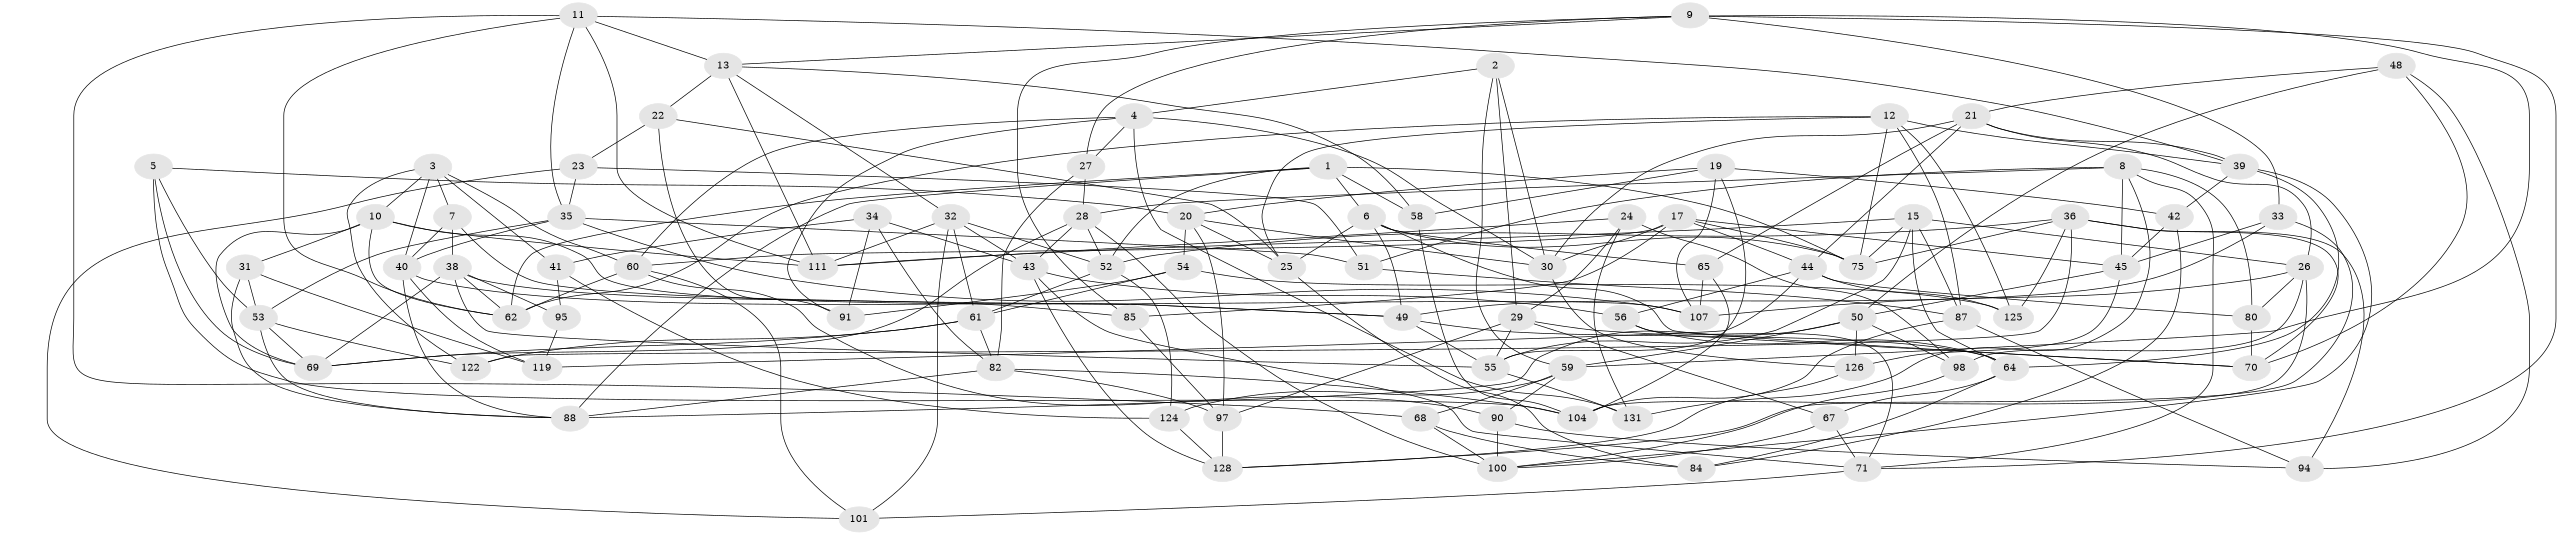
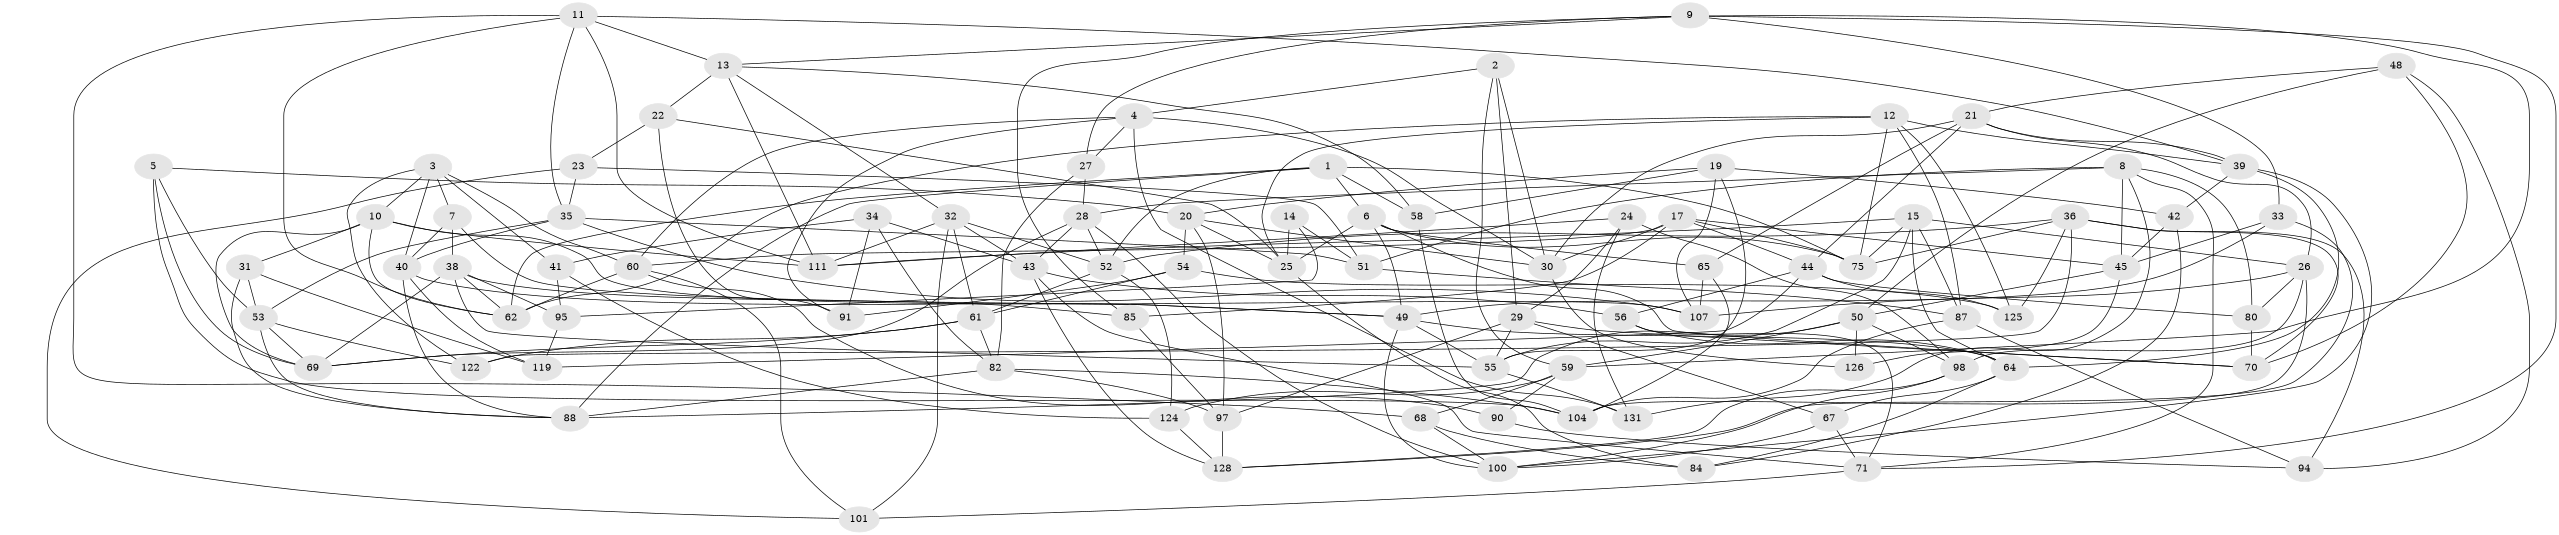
node "14": added
edge "126" -- "128": now "98" -- "128"
edge "90" -- "100": now "49" -- "100"
